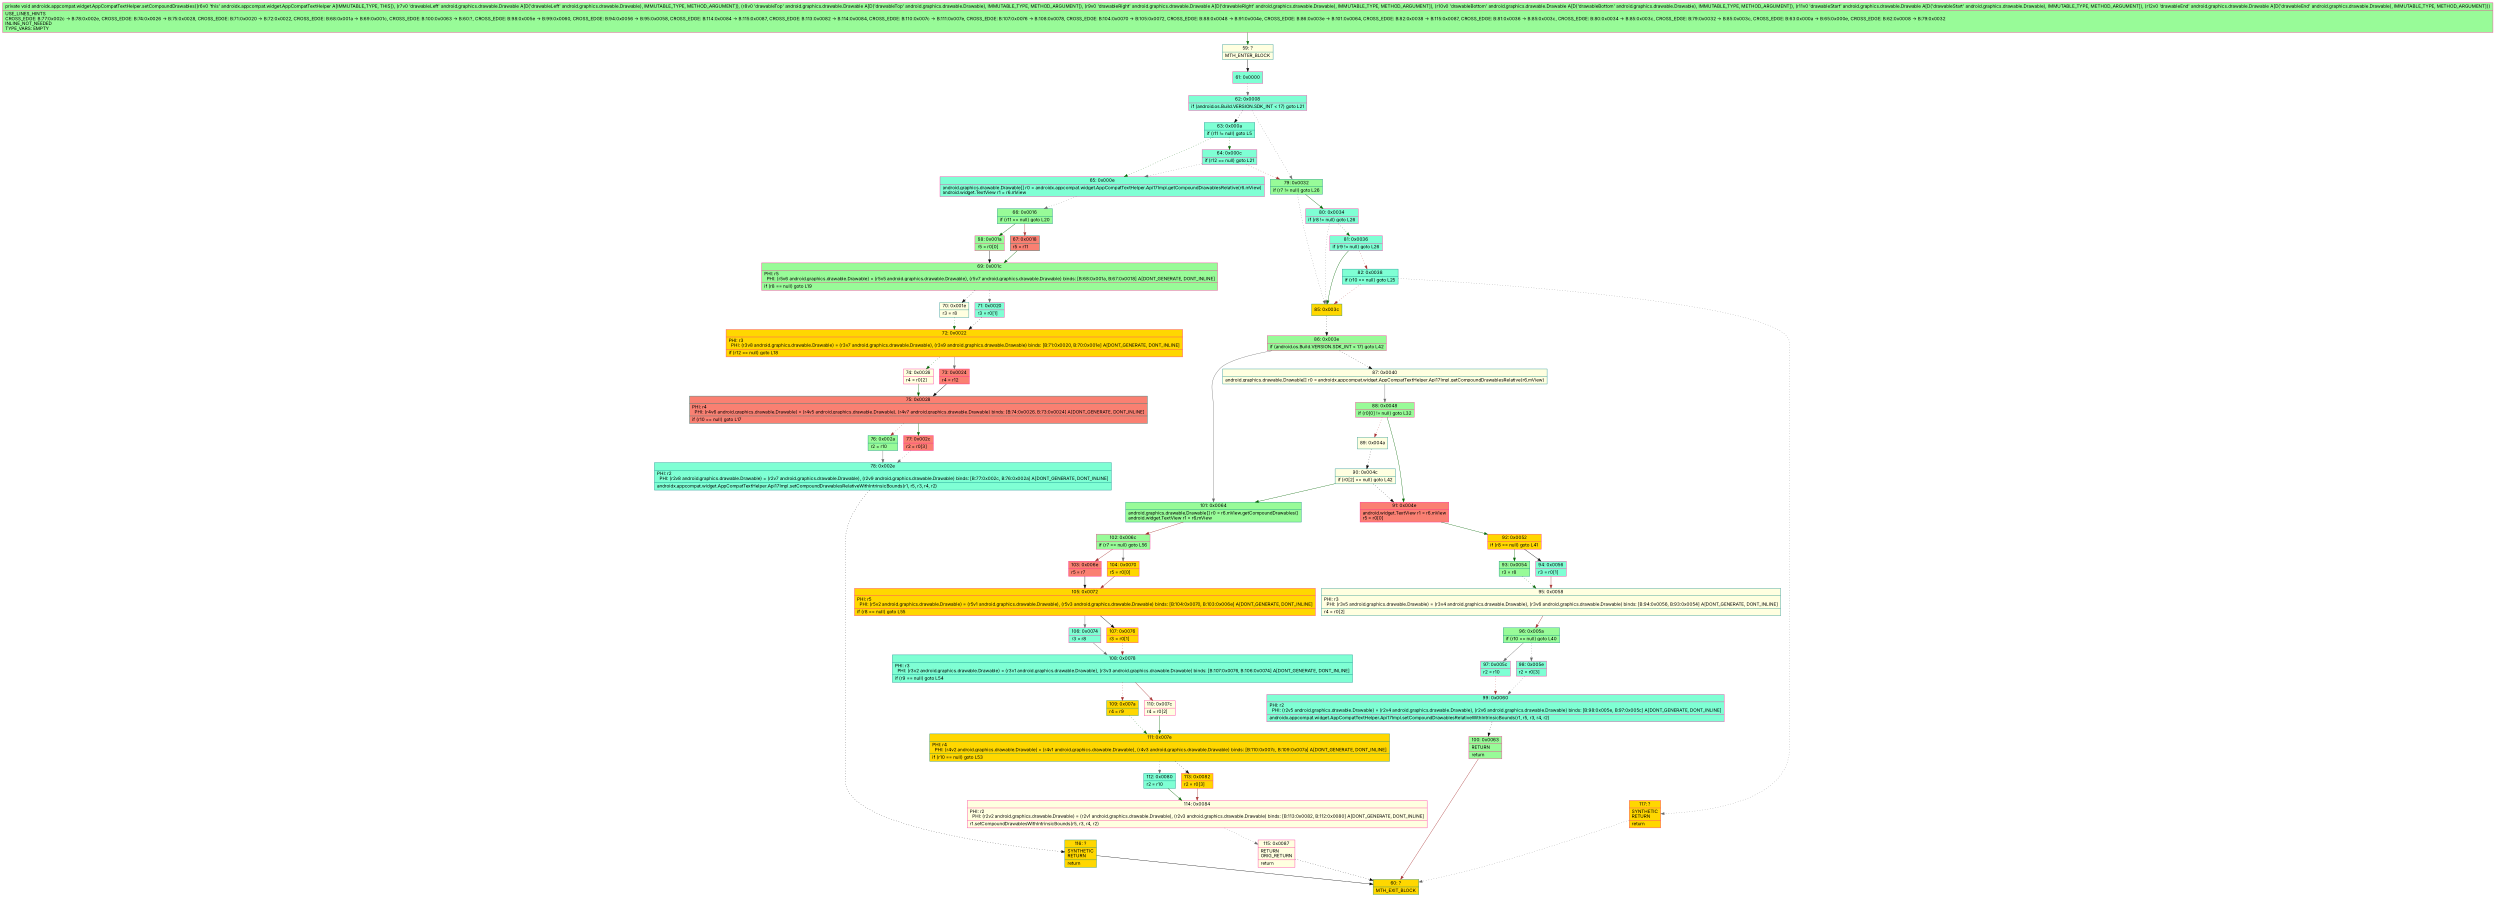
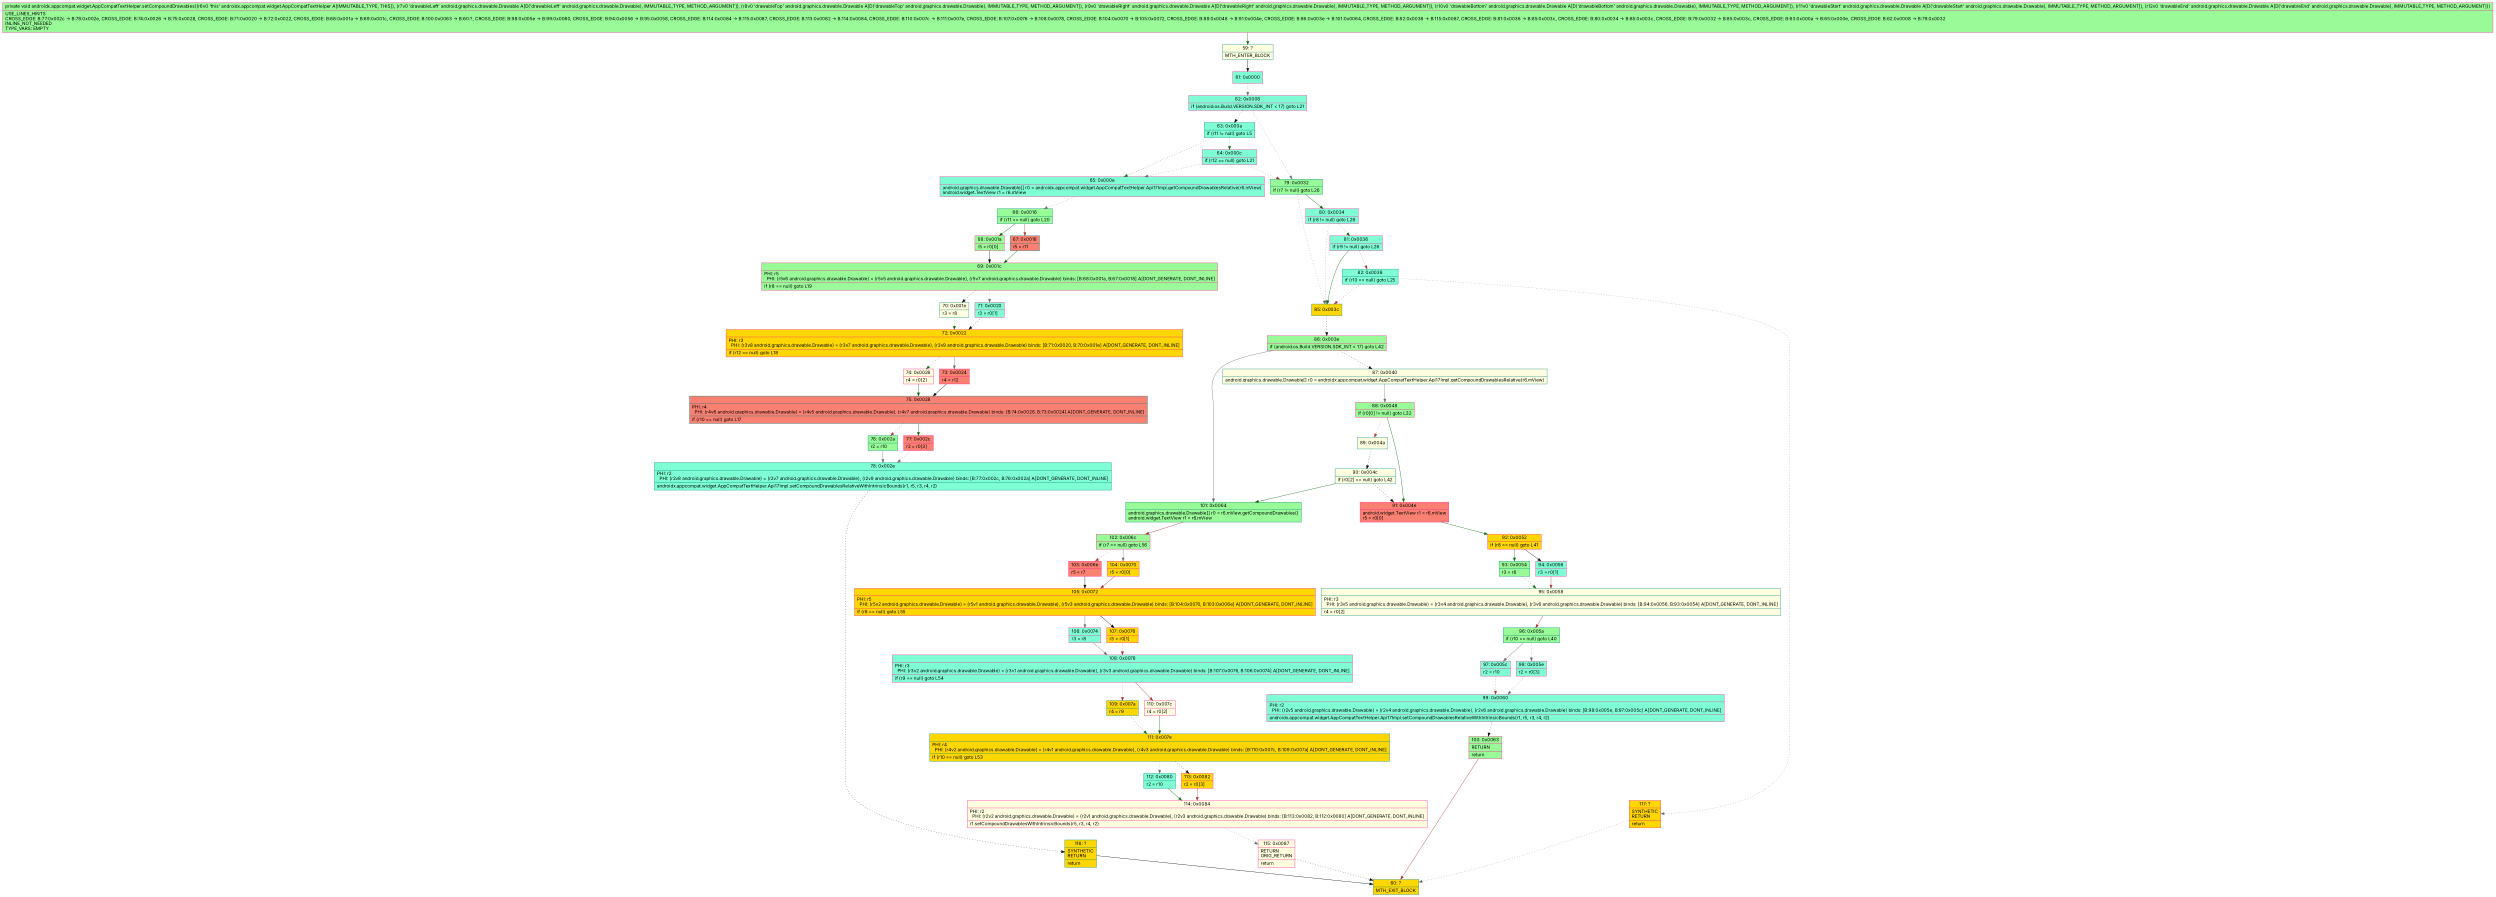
edge "102: 0x006c" -> "103: 0x006e": style solid -> dotted
node "108: 0x0078": color teal -> deeppink
